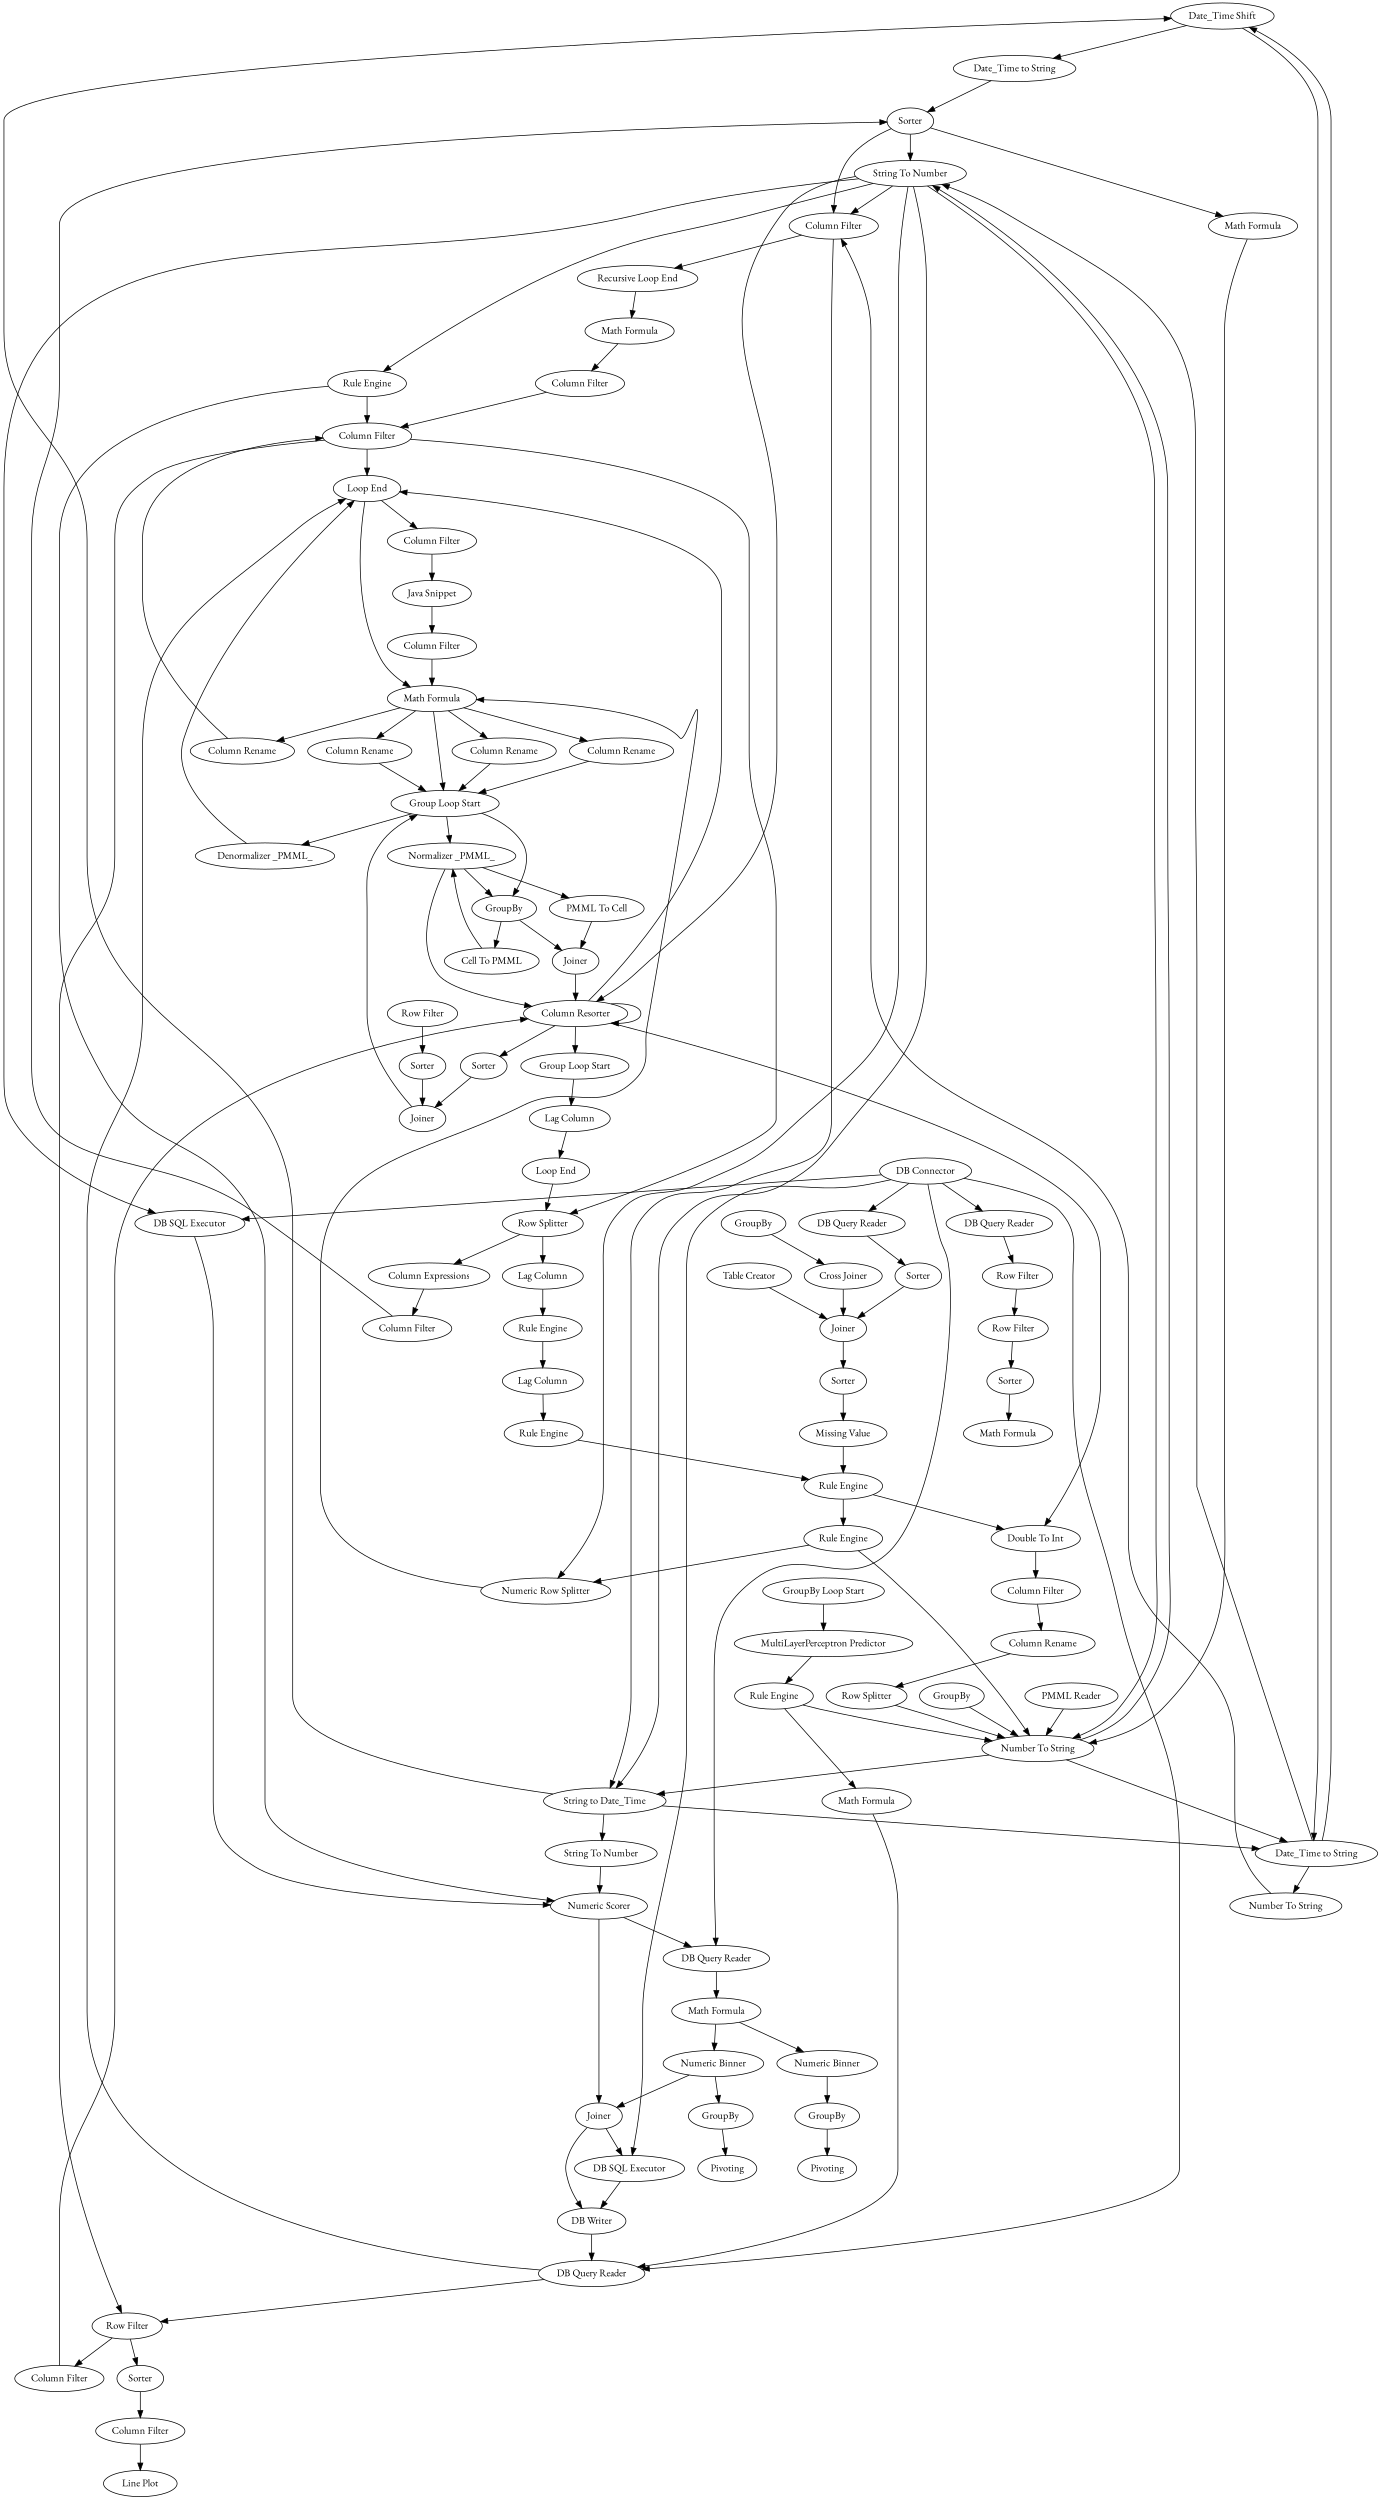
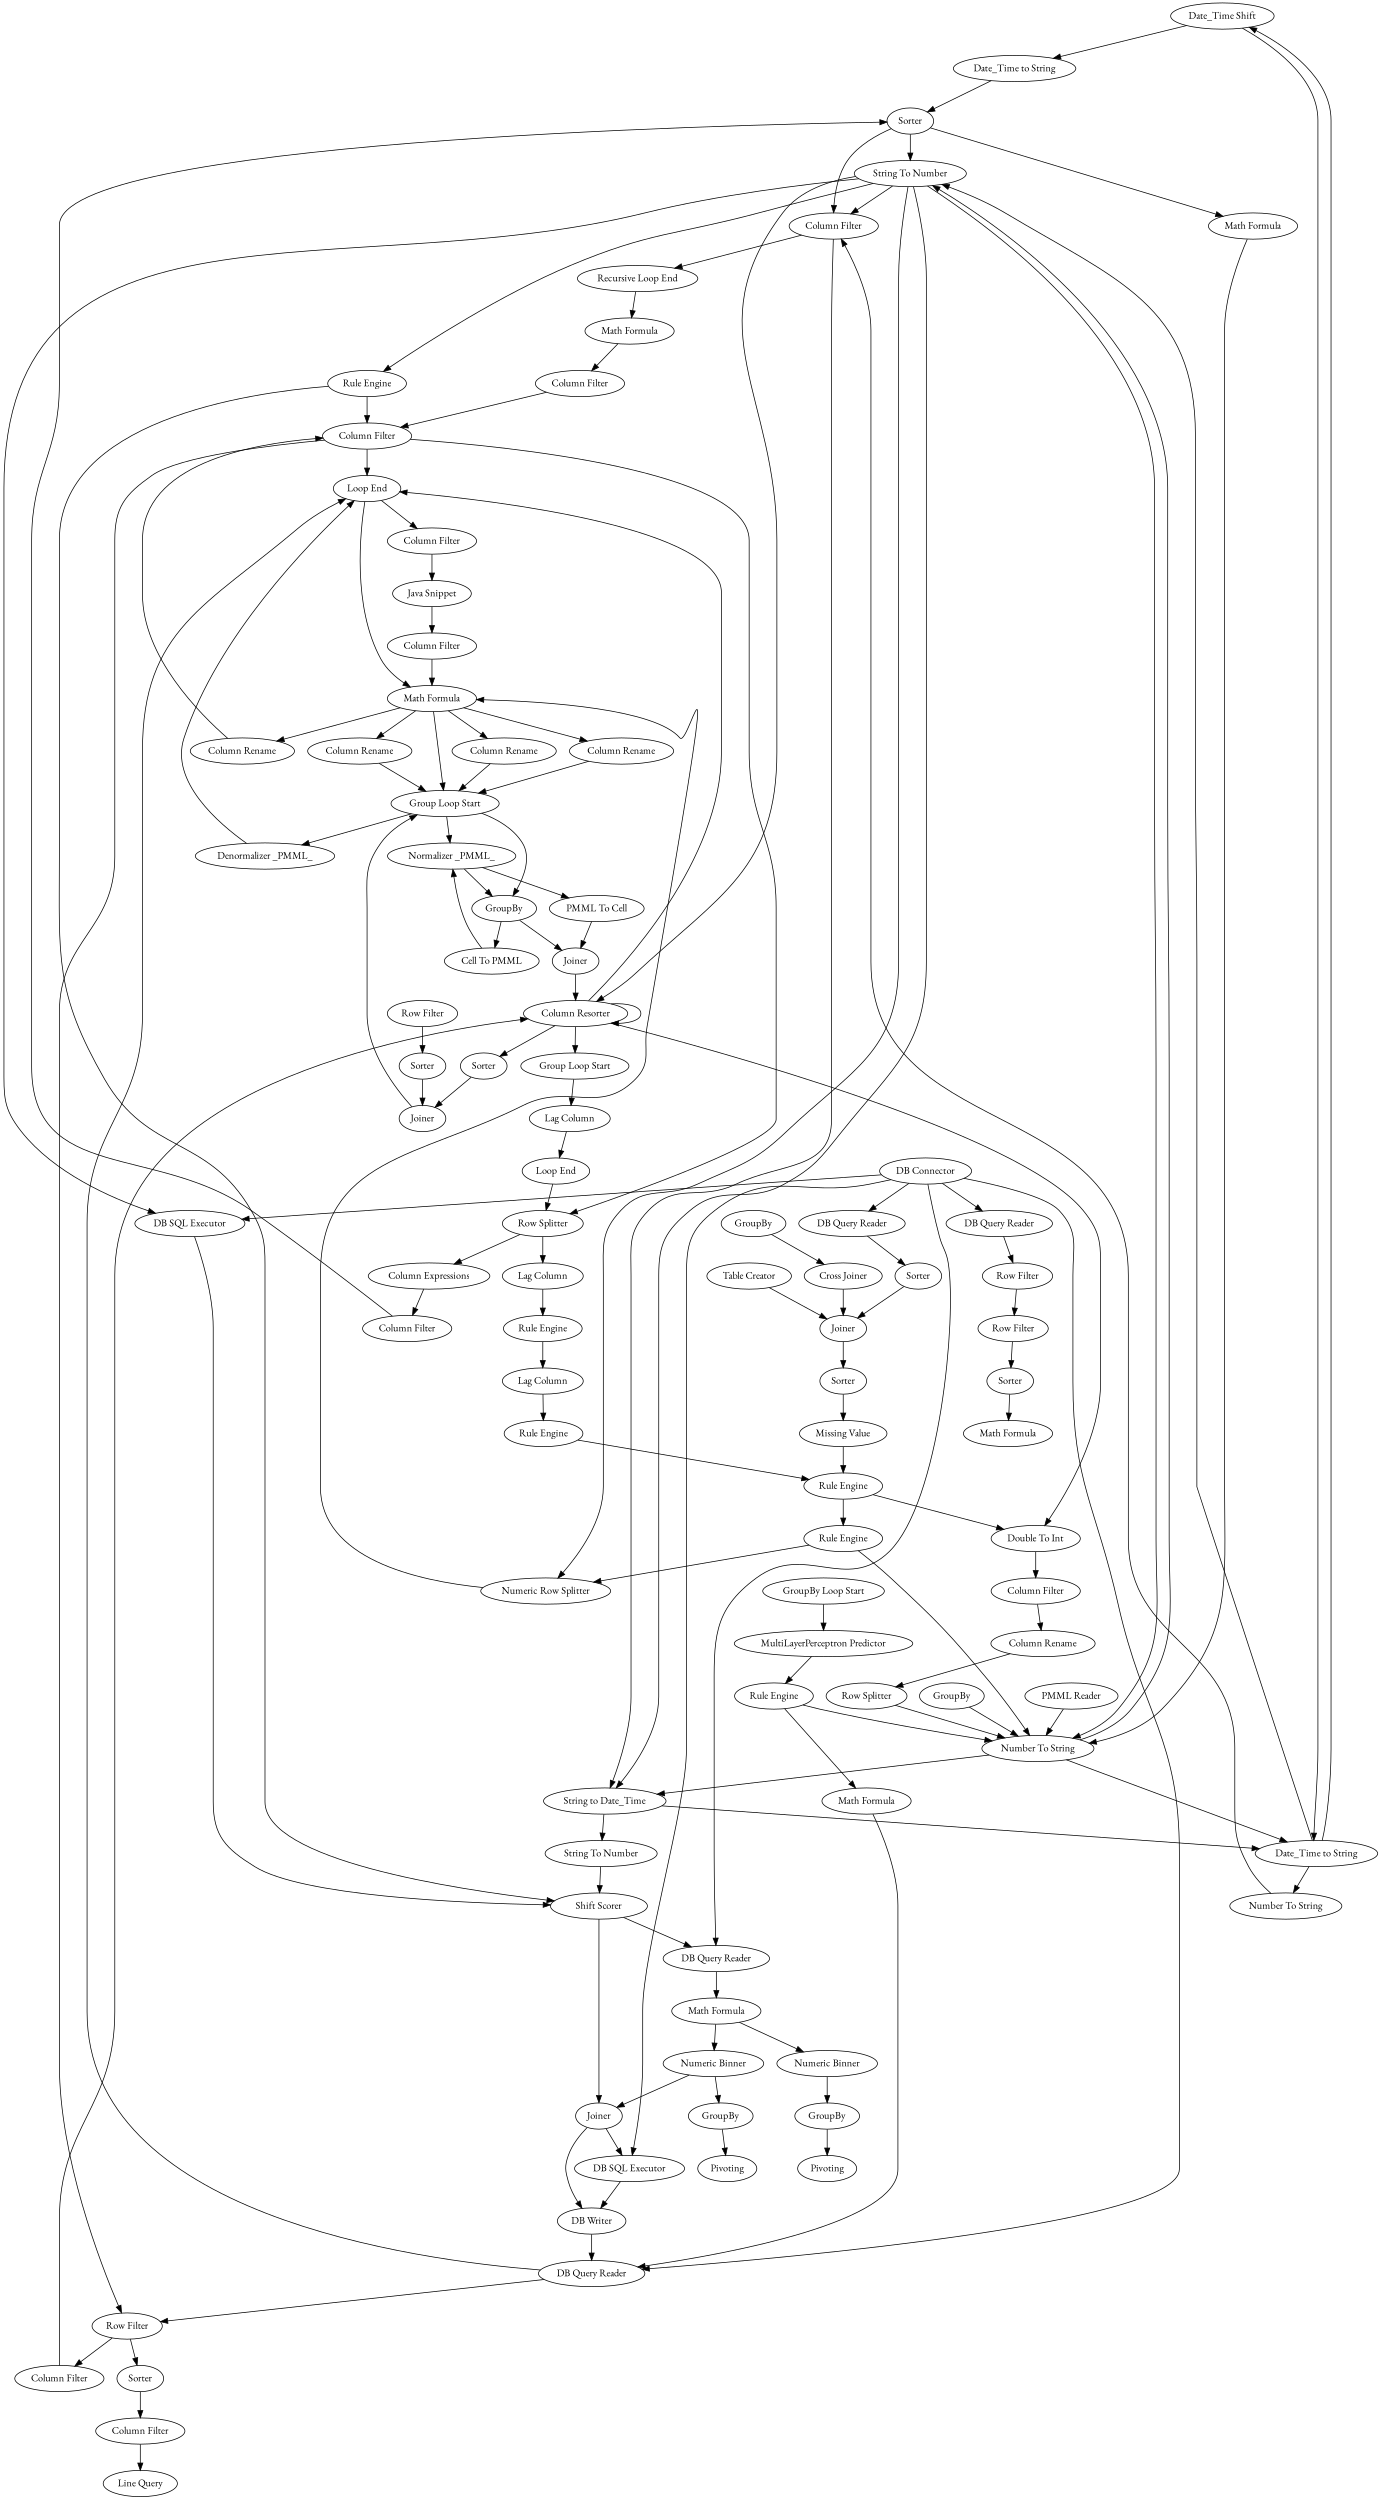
edge "String to Date_Time" -> "Date_Time Shift": removed
edge "Normalizer _PMML_" -> "Column Resorter": removed
node "Numeric Scorer": label "Numeric Scorer" -> "Shift Scorer"
node "Line Plot": label "Line Plot" -> "Line Query"
